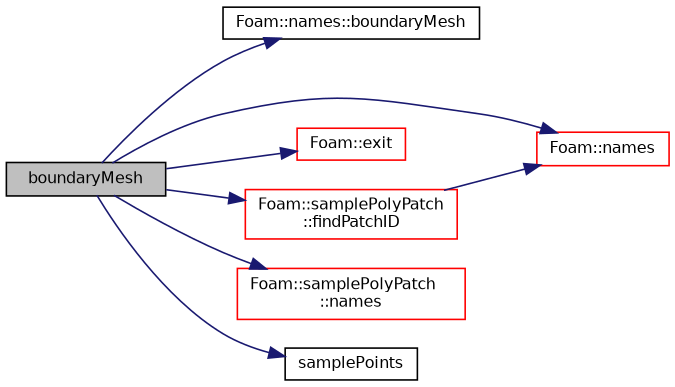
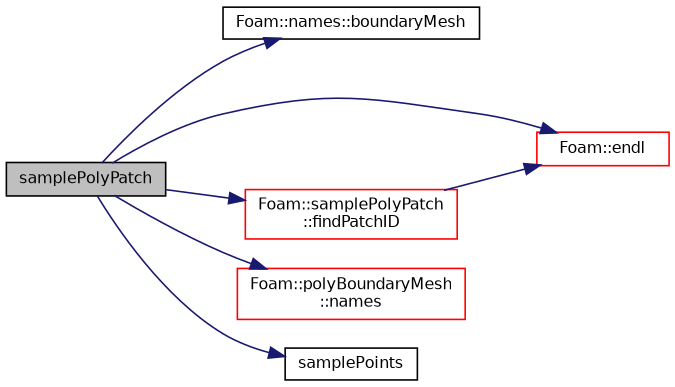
node "Foam::exit": removed
node "Foam::names": label "Foam::names" -> "Foam::endl"
node "boundaryMesh": label "boundaryMesh" -> "samplePolyPatch"
node "Foam::samplePolyPatch ::names": label "Foam::samplePolyPatch ::names" -> "Foam::polyBoundaryMesh ::names"
